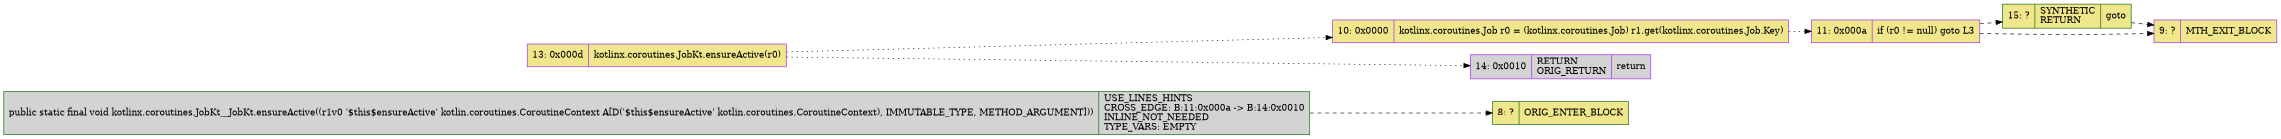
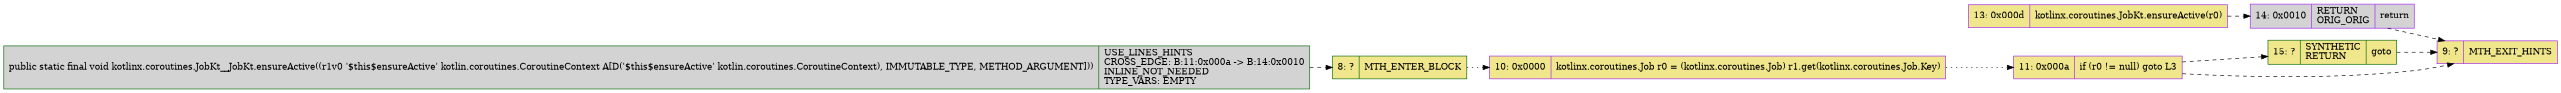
node "9: ?": text "MTH_EXIT_BLOCK" -> "MTH_EXIT_HINTS"
edge "14: 0x0010" -> "9: ?": added
edge "13: 0x000d" -> "10: 0x0000": now "8: ?" -> "10: 0x0000"
edge "13: 0x000d" -> "14: 0x0010": style dotted -> dashed
node "14: 0x0010": text "ORIG_RETURN" -> "ORIG_ORIG"
node "8: ?": text "ORIG_ENTER_BLOCK" -> "MTH_ENTER_BLOCK"
